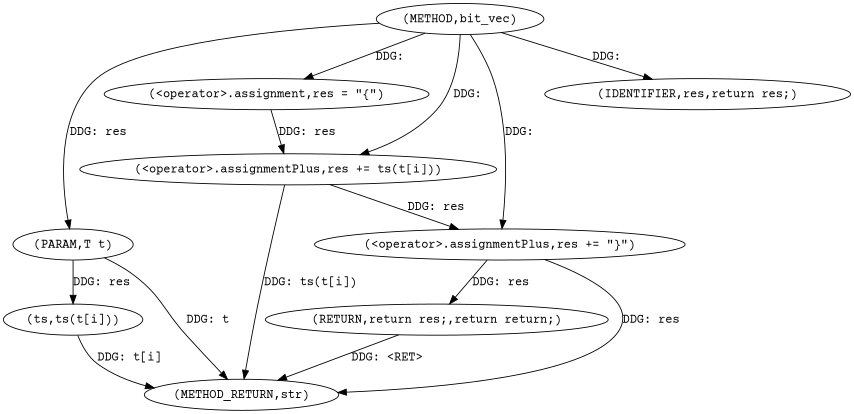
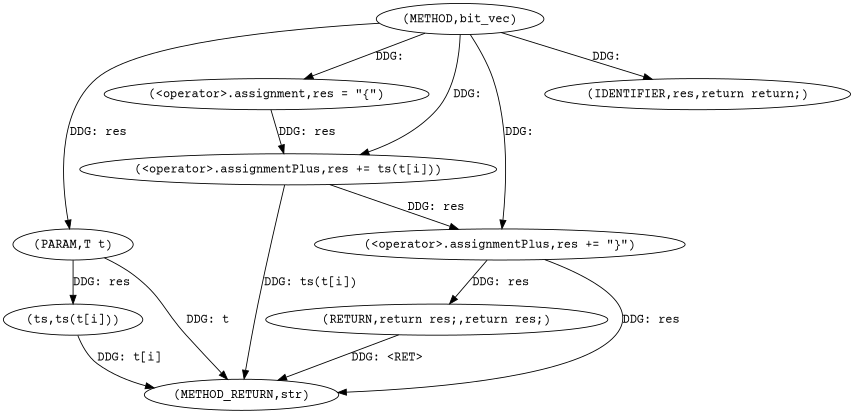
node "(IDENTIFIER,res,return res;)": label "(IDENTIFIER,res,return res;)" -> "(IDENTIFIER,res,return return;)"
node "(RETURN,return res;,return return;)": label "(RETURN,return res;,return return;)" -> "(RETURN,return res;,return res;)"
